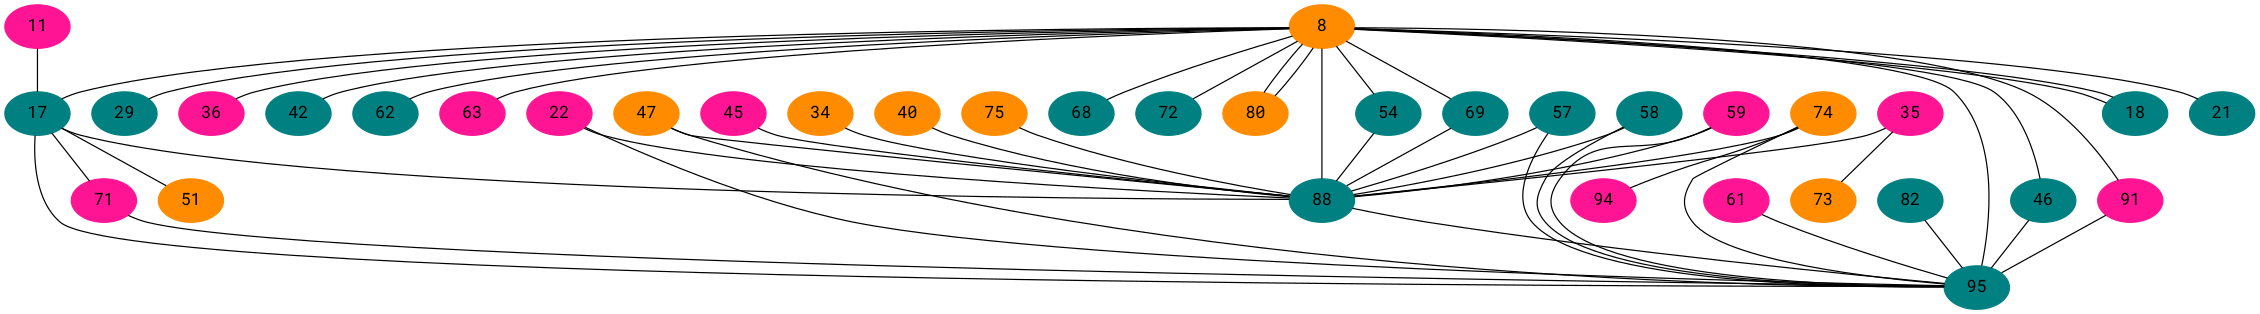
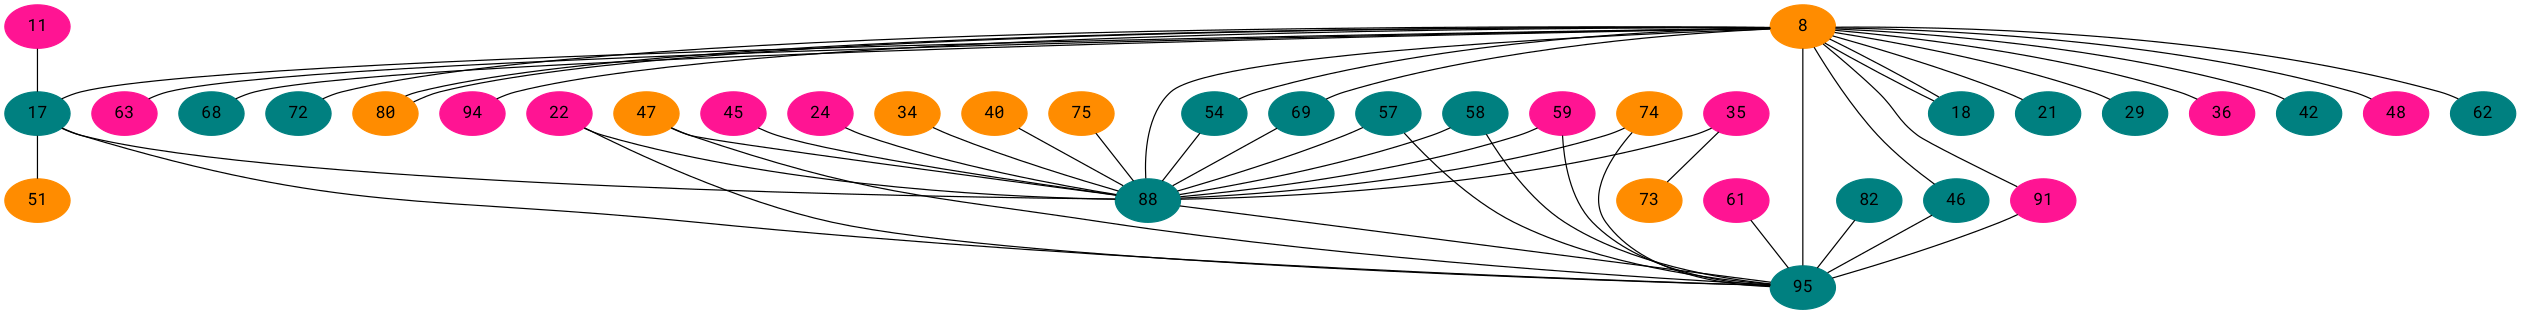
node "24": added
node "48": added
edge "74" -- "94": now "8" -- "94"
node "71": removed
